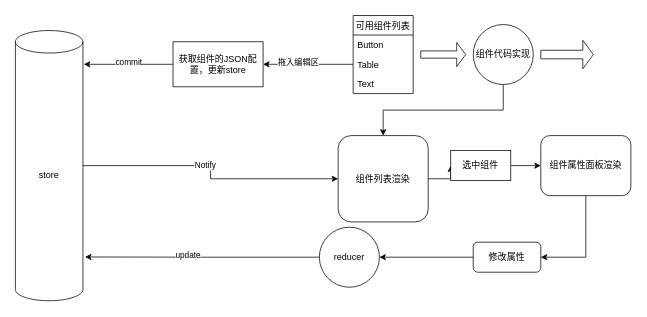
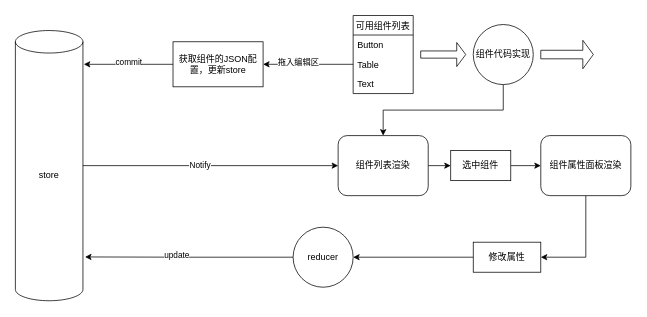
node "组件列表渲染": size 90x86 -> 90x60
node "reducer": moved (349, 257) -> (323, 257)
node "修改属性": shape rounded rectangle -> rectangle
